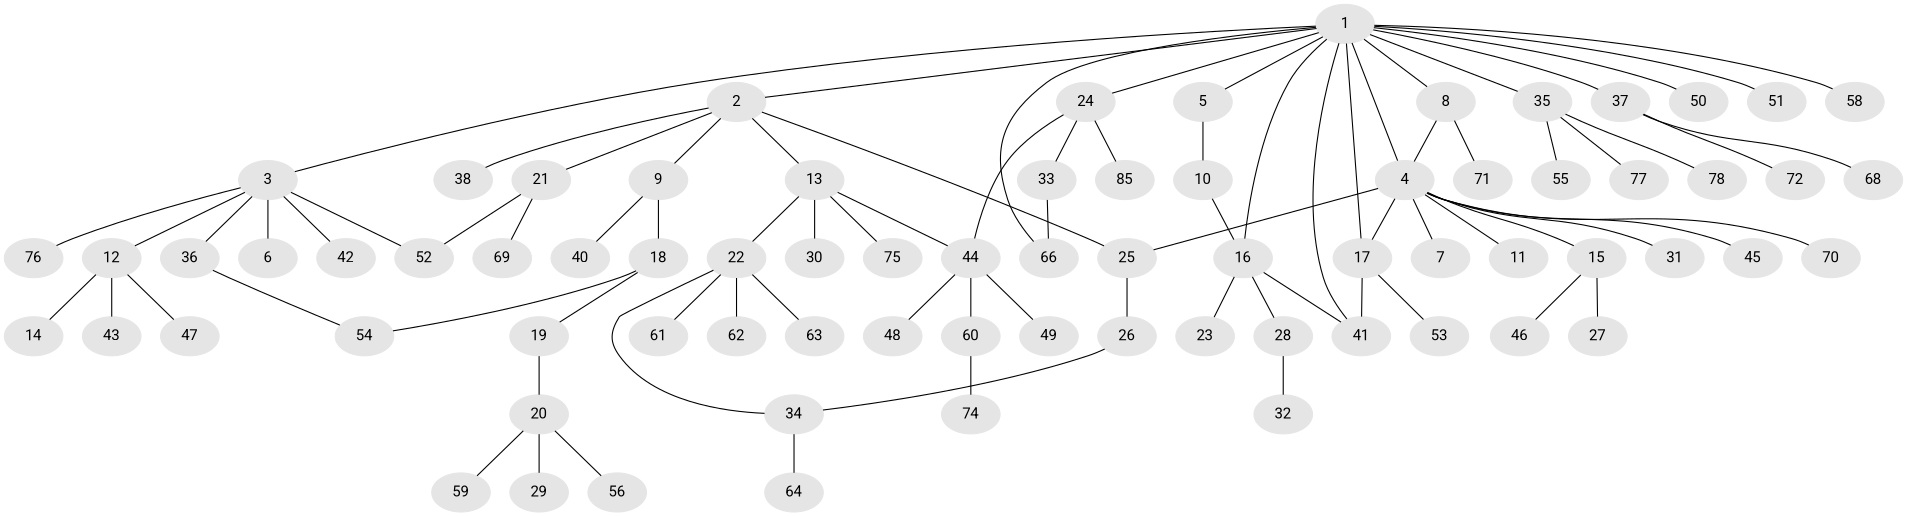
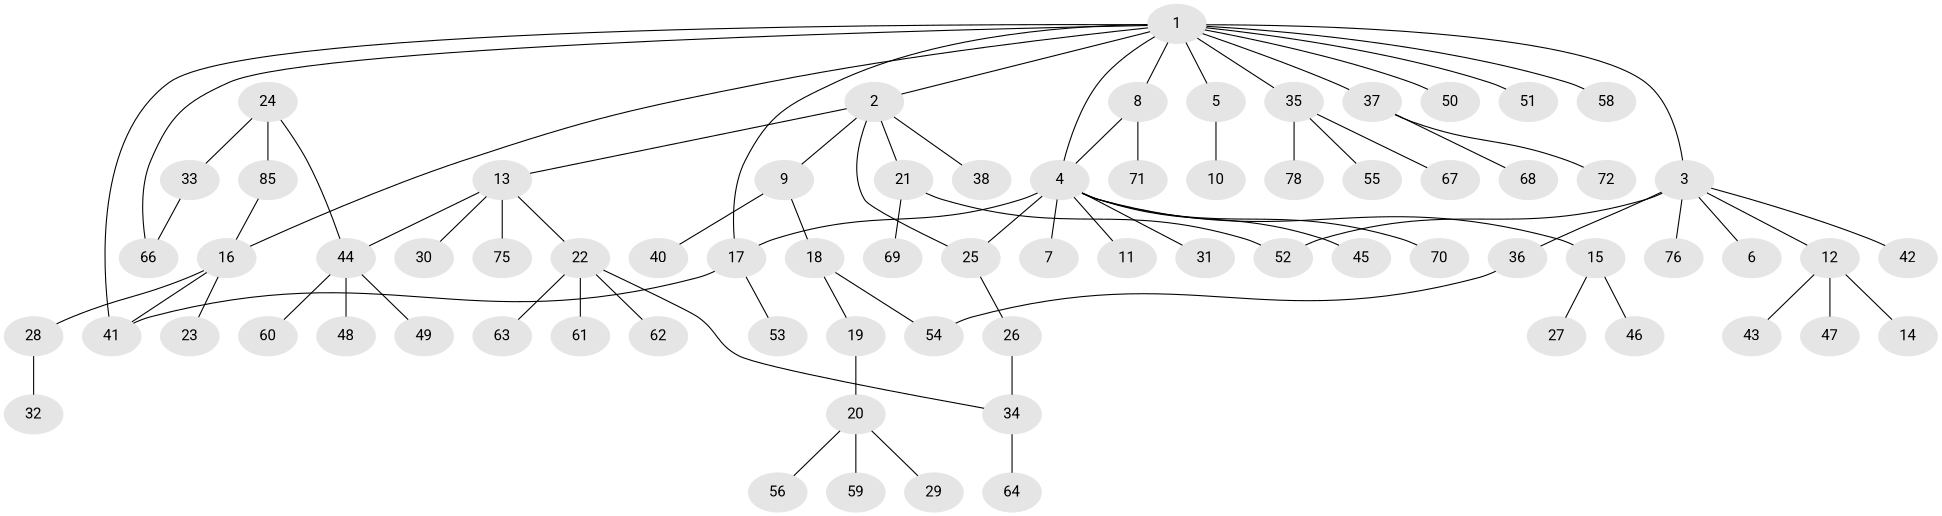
edge "1" -- "24": removed
node "77": label "77" -> "67"
edge "10" -- "16": now "85" -- "16"
node "74": removed
